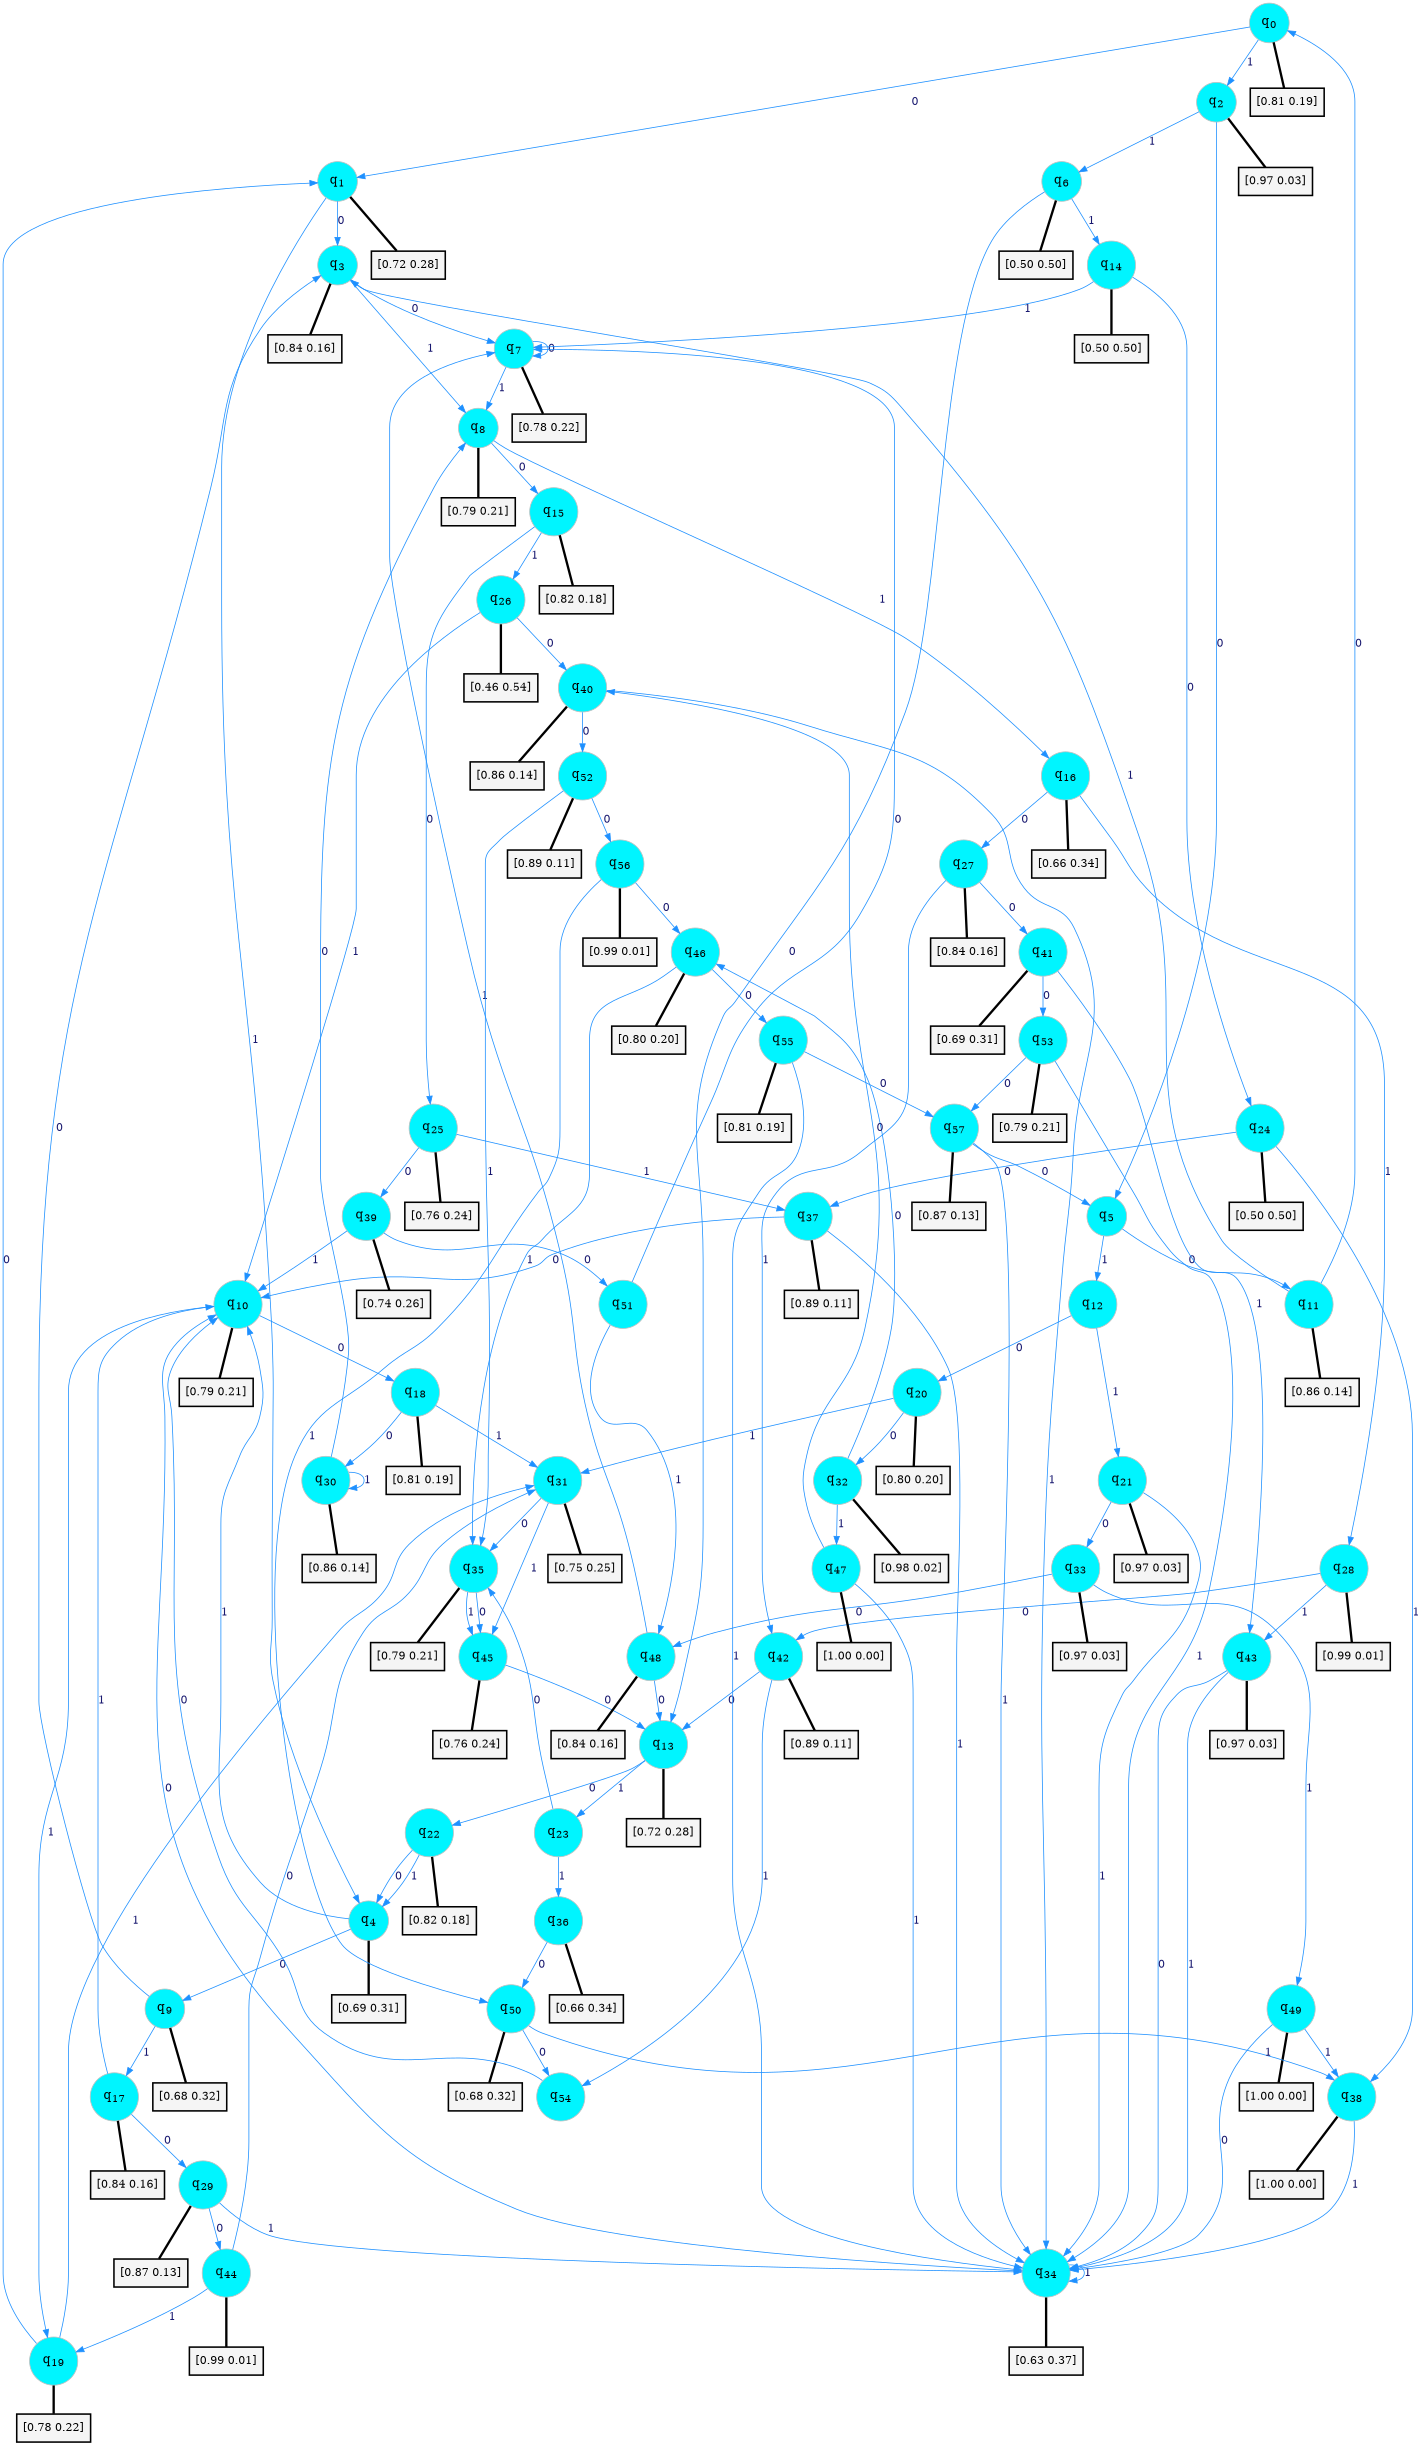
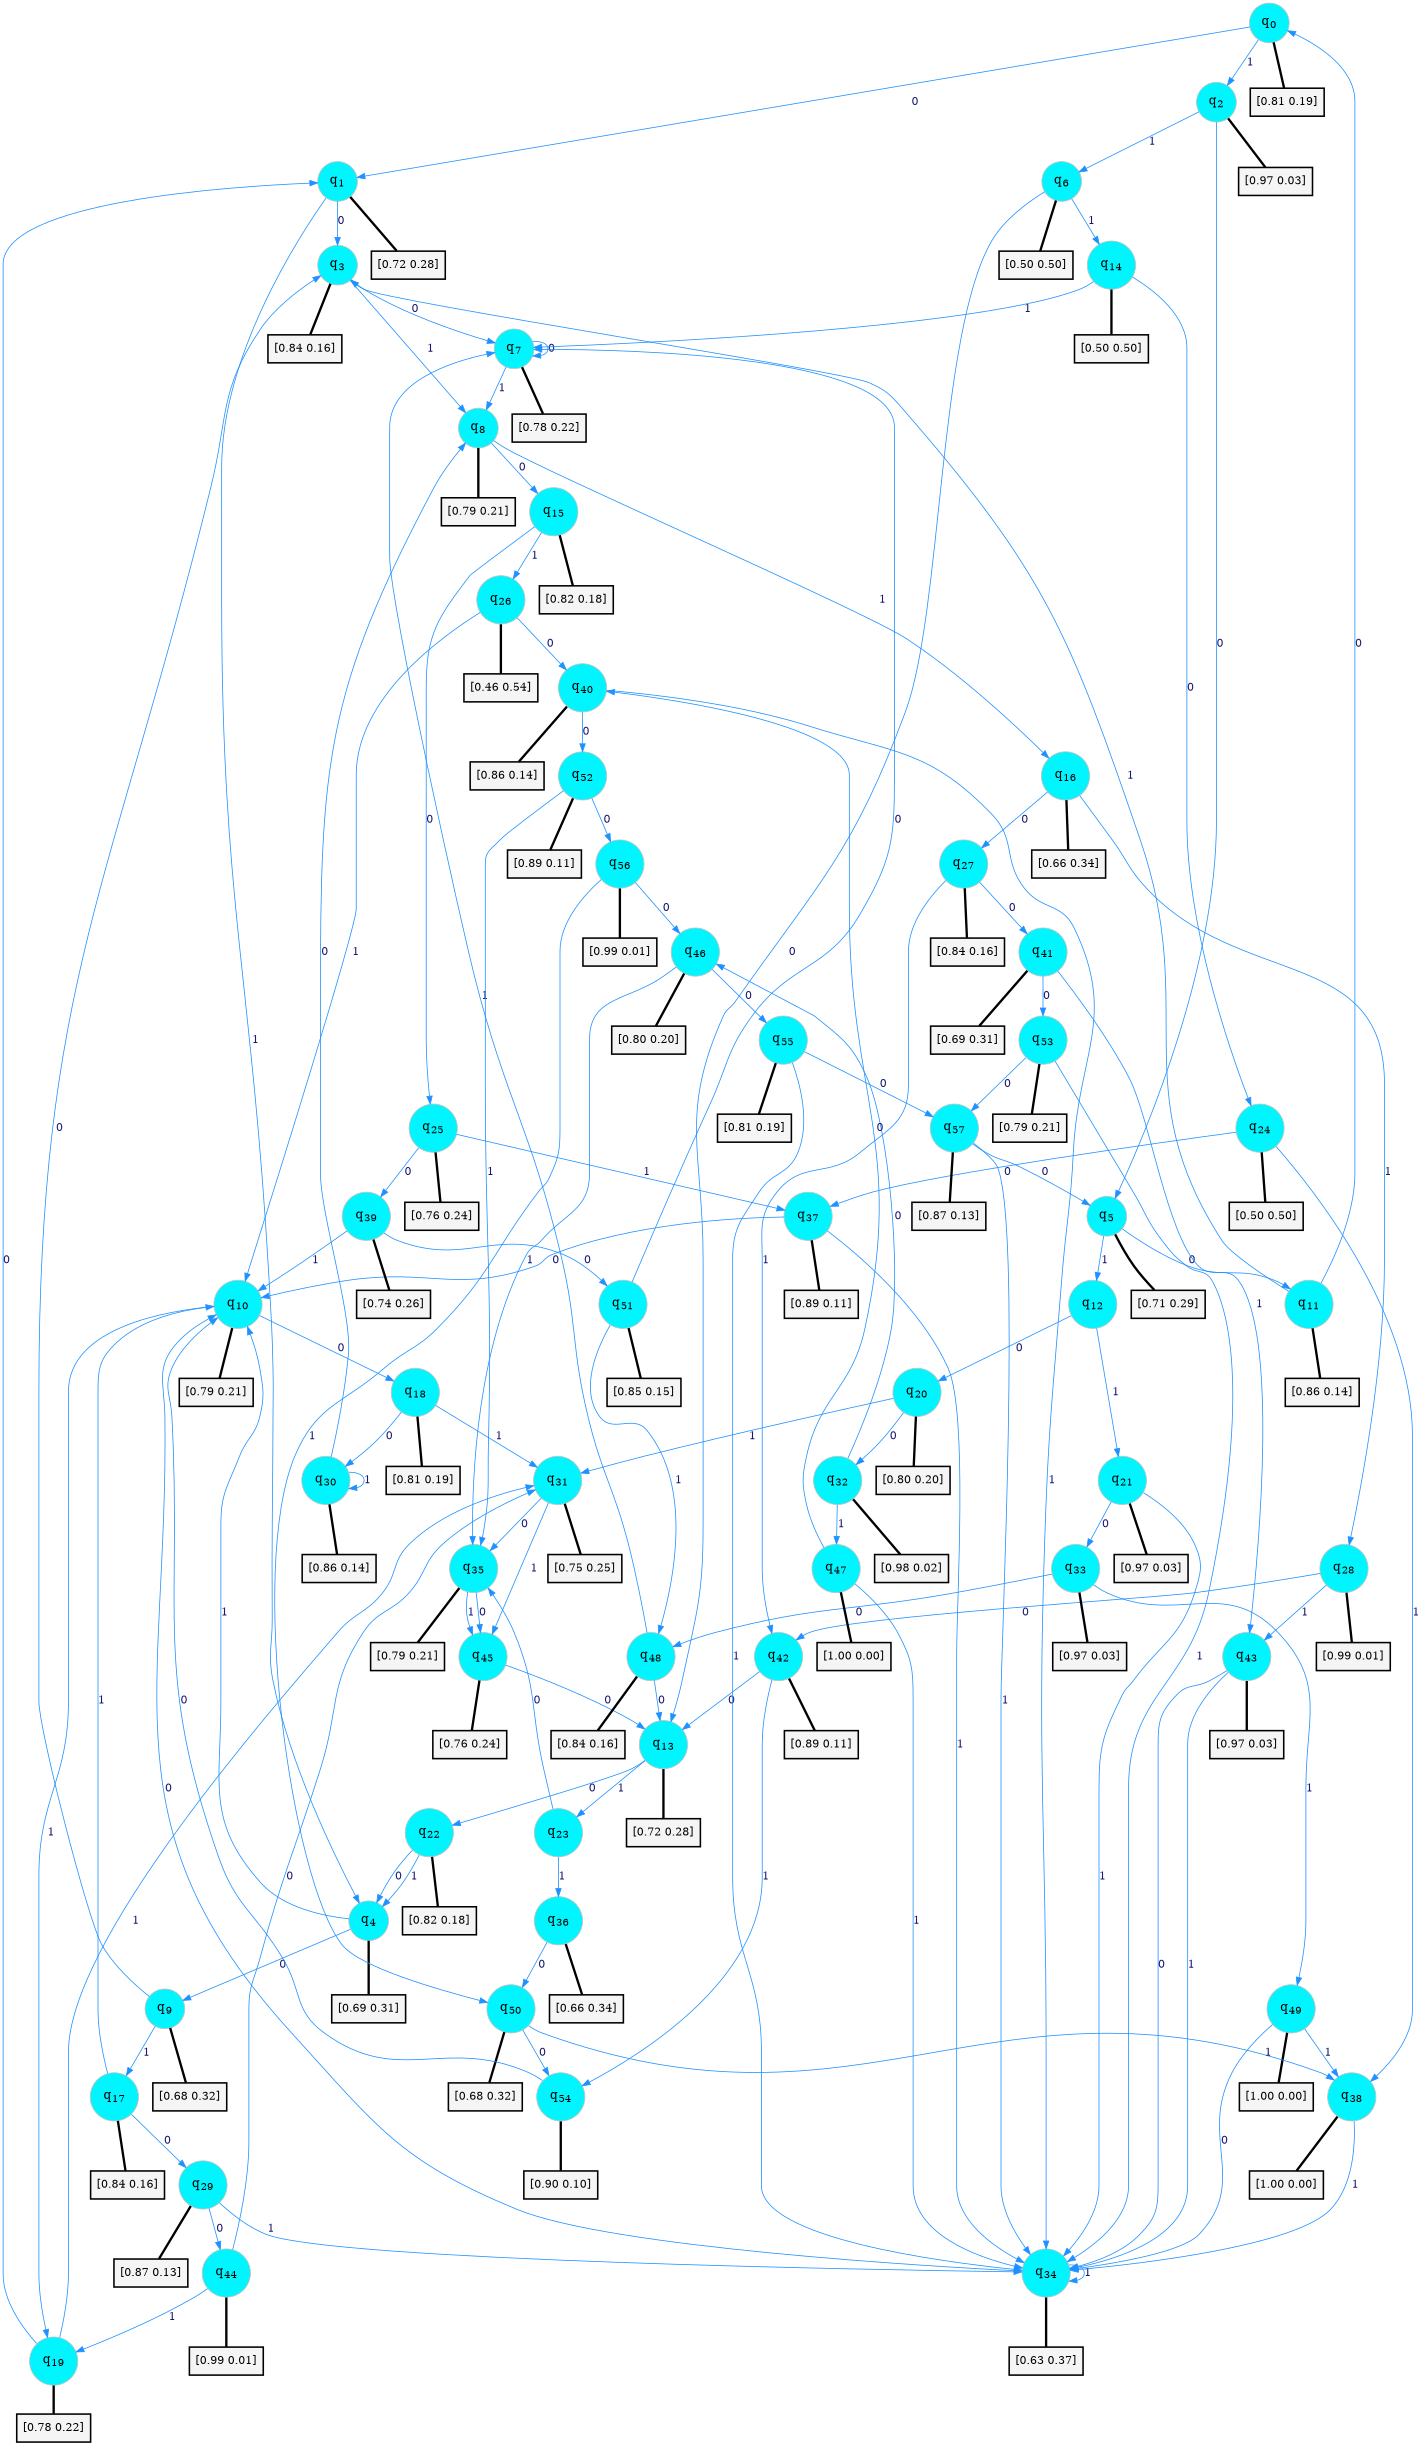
node "[0.71 0.29]": added
node "[0.85 0.15]": added
node "[0.90 0.10]": added
